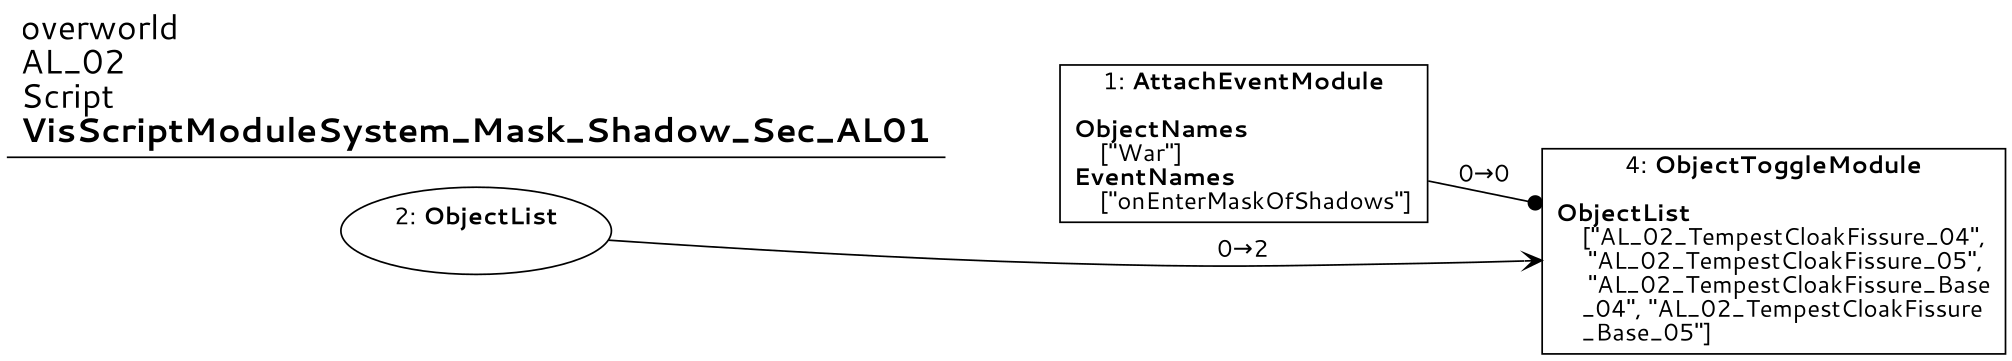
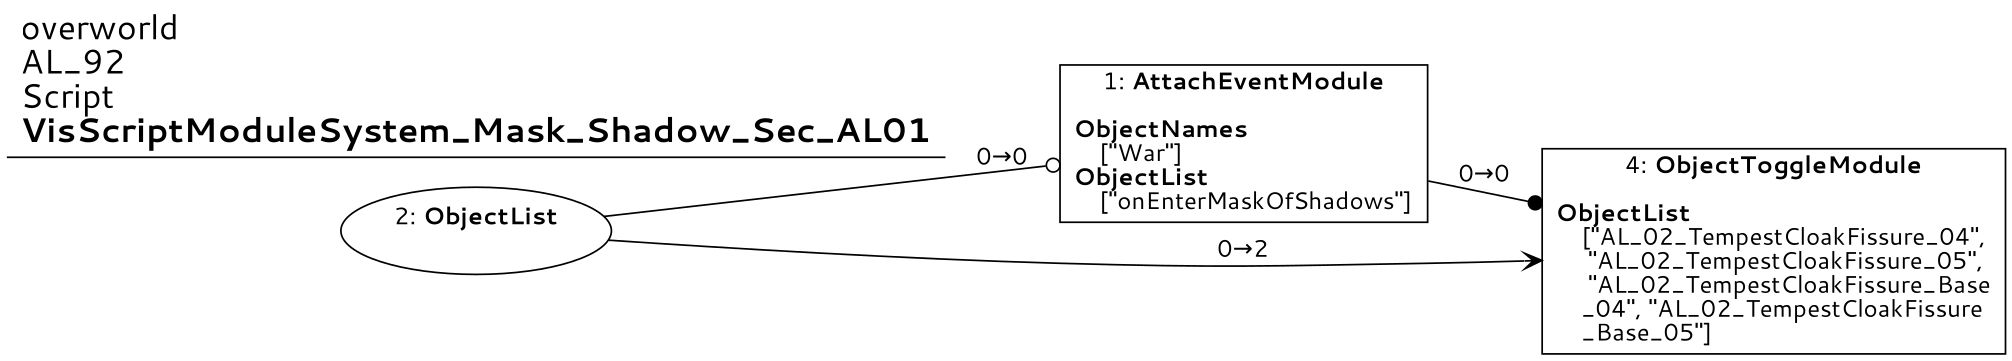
node "overworld": text "AL_02" -> "AL_92"
node "1:": text "EventNames" -> "ObjectList"
edge "2:" -> "1:": added, label "0→0"
